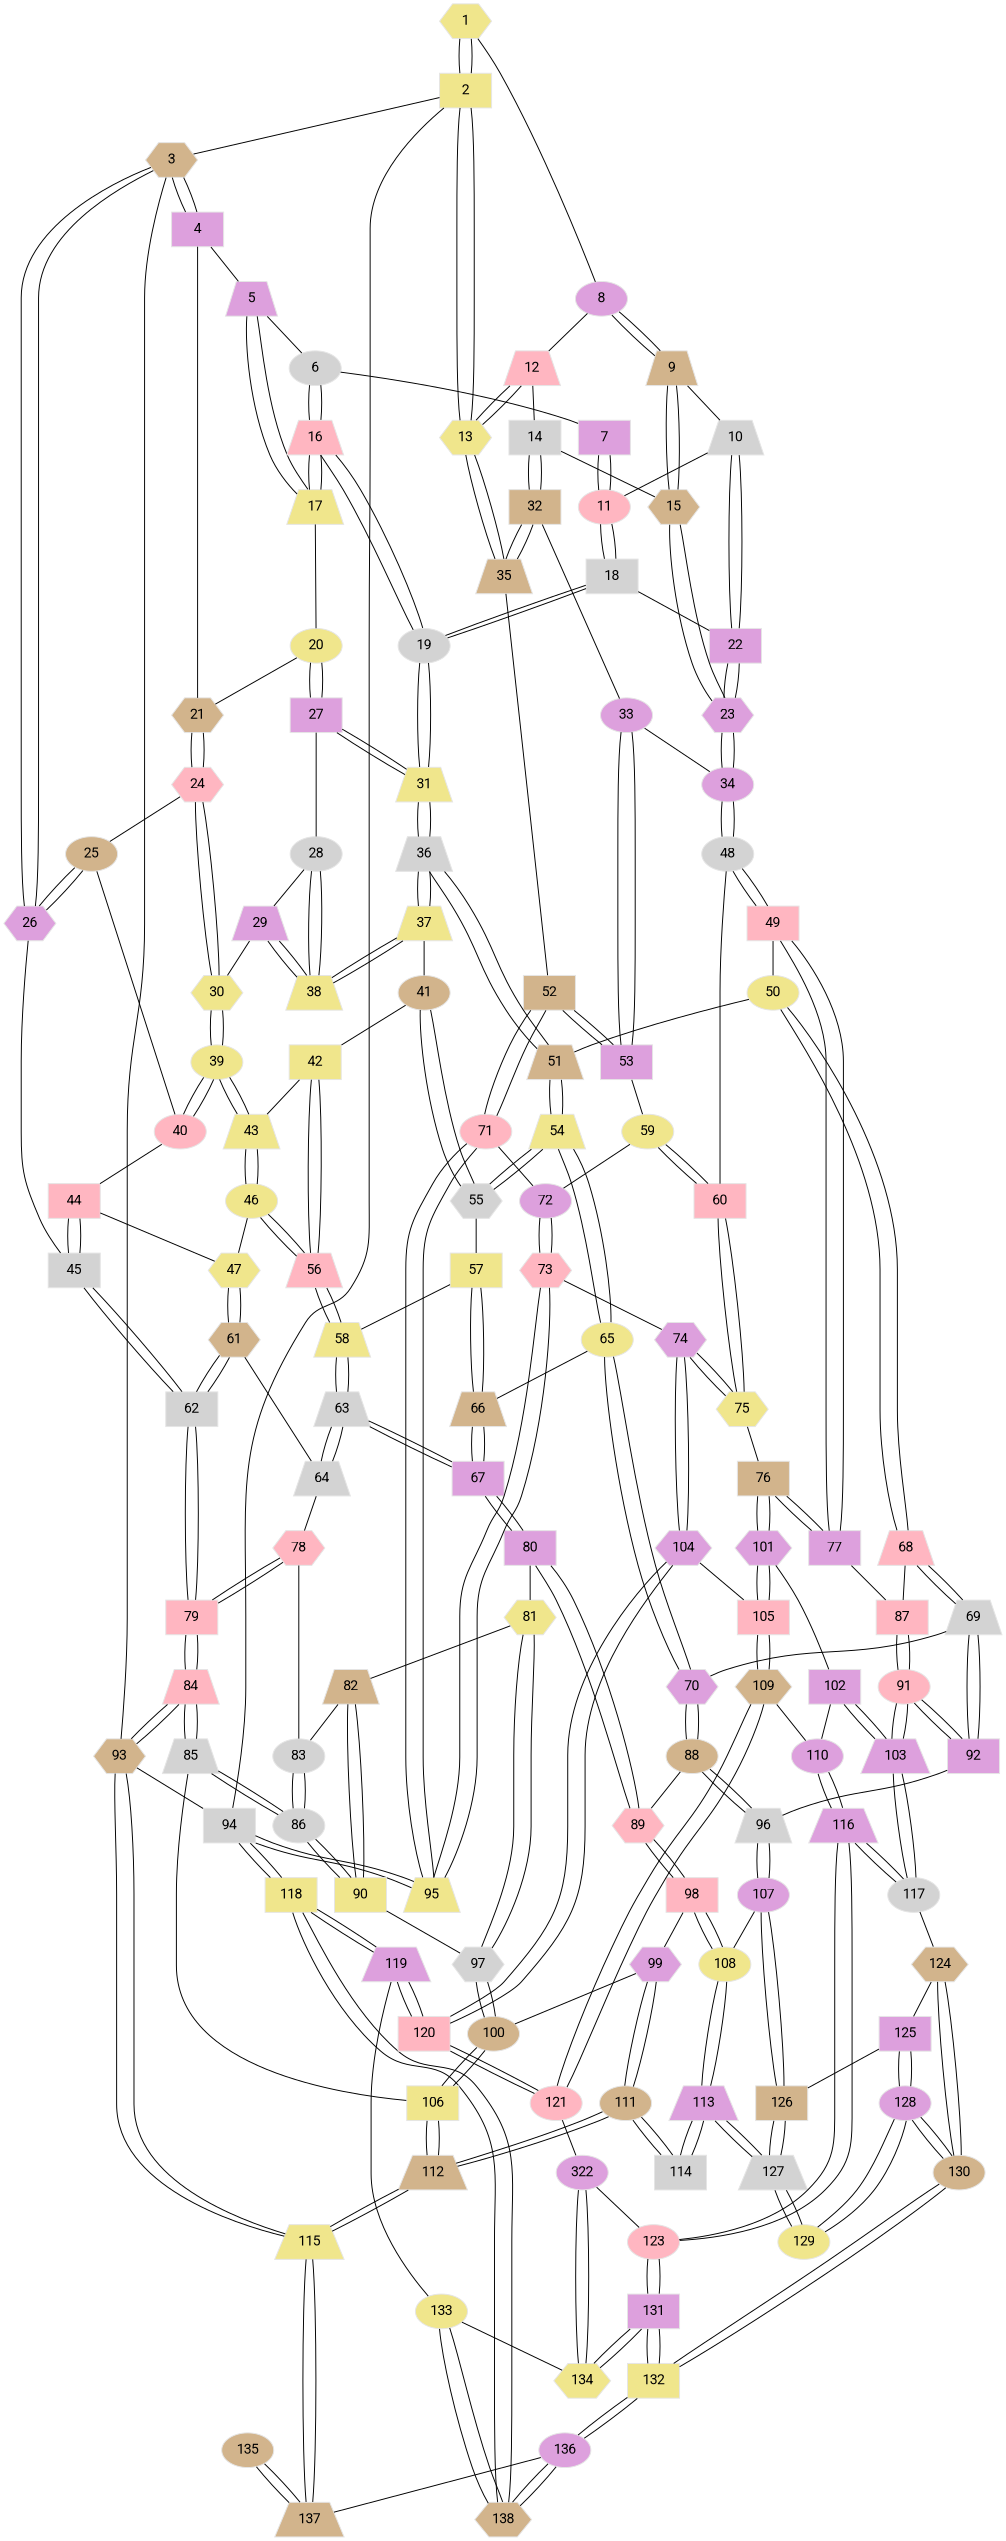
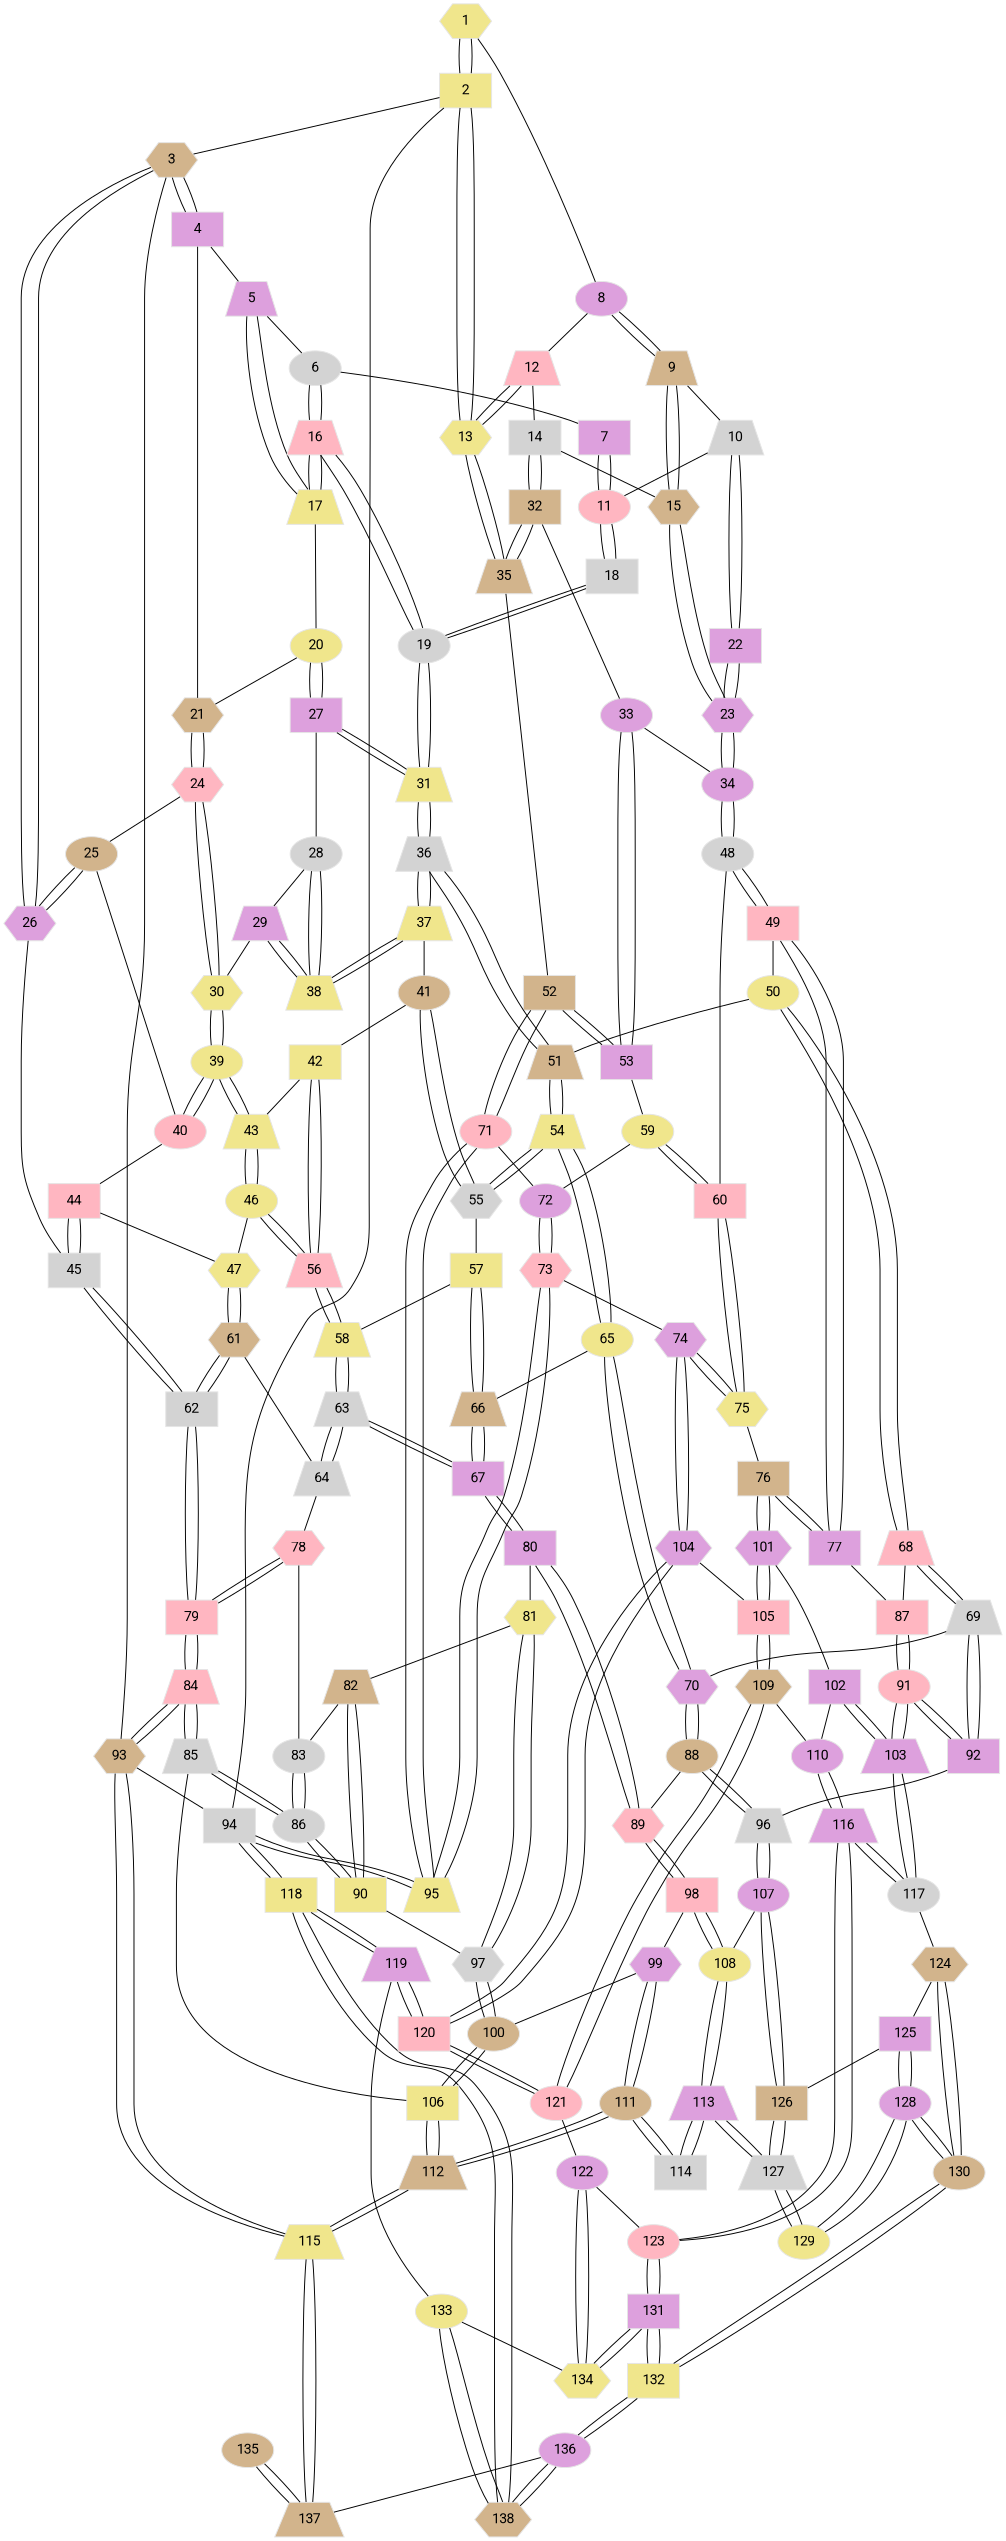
edge "18" -- "22": removed
node "322": label "322" -> "122"
